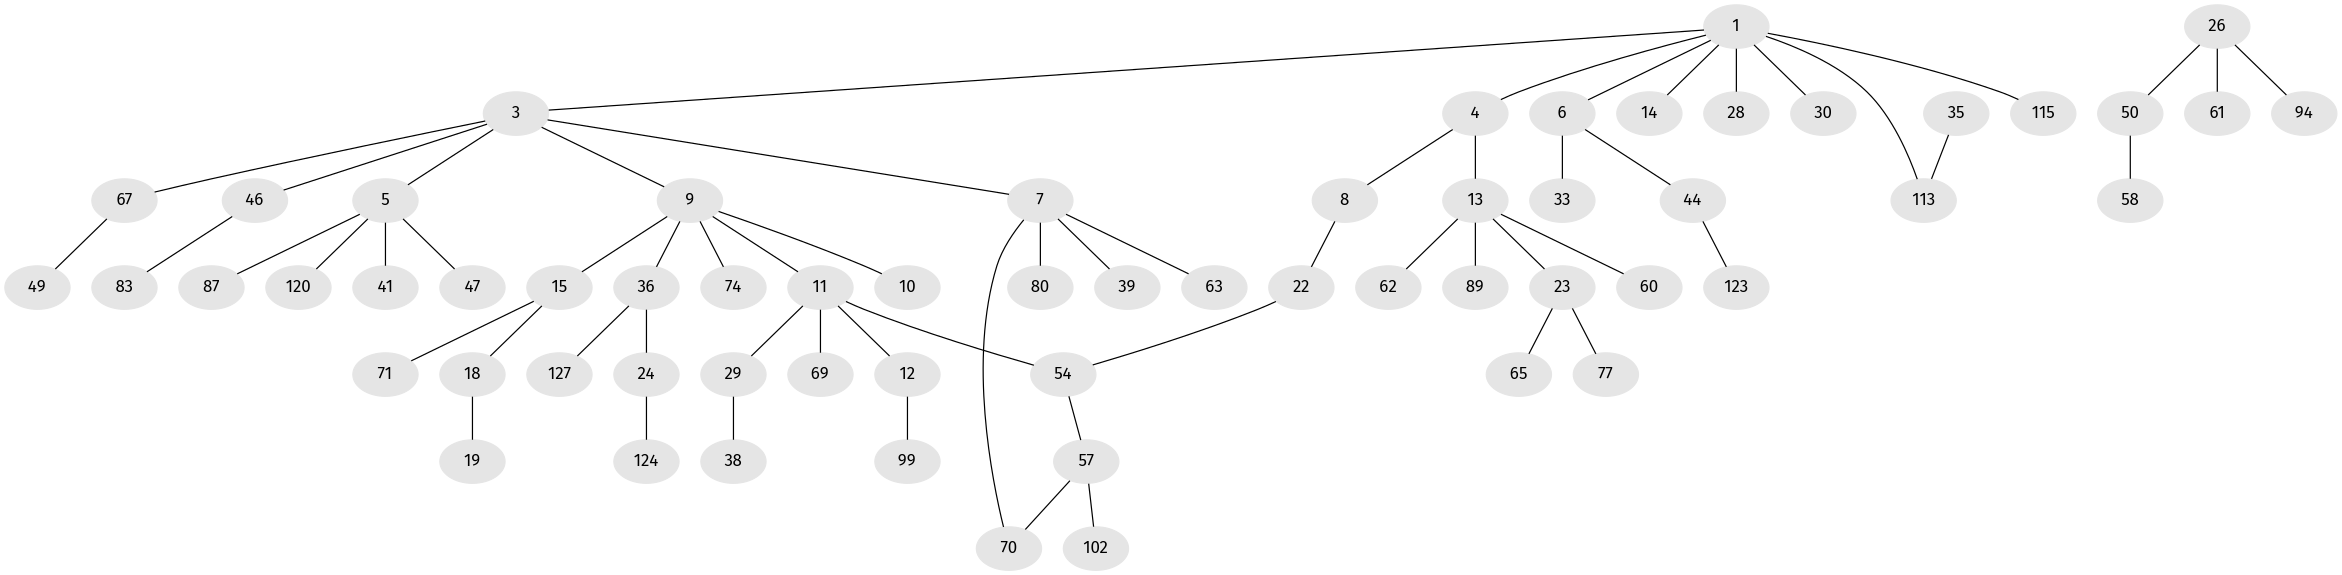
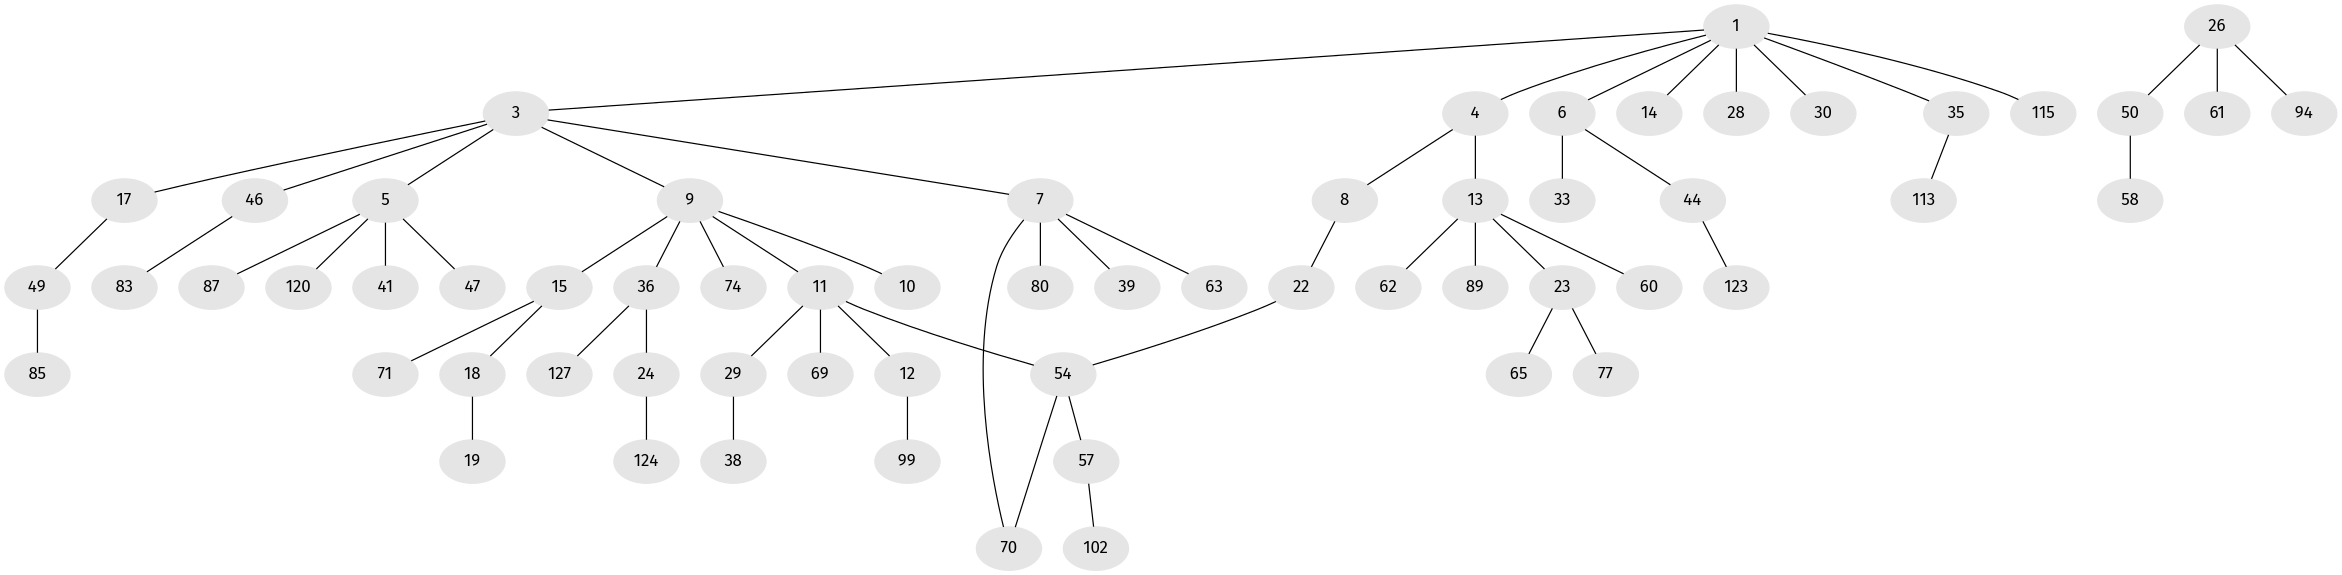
edge "1" -- "113": now "1" -- "35"
node "67": label "67" -> "17"
node "85": added
edge "57" -- "70": now "54" -- "70"
